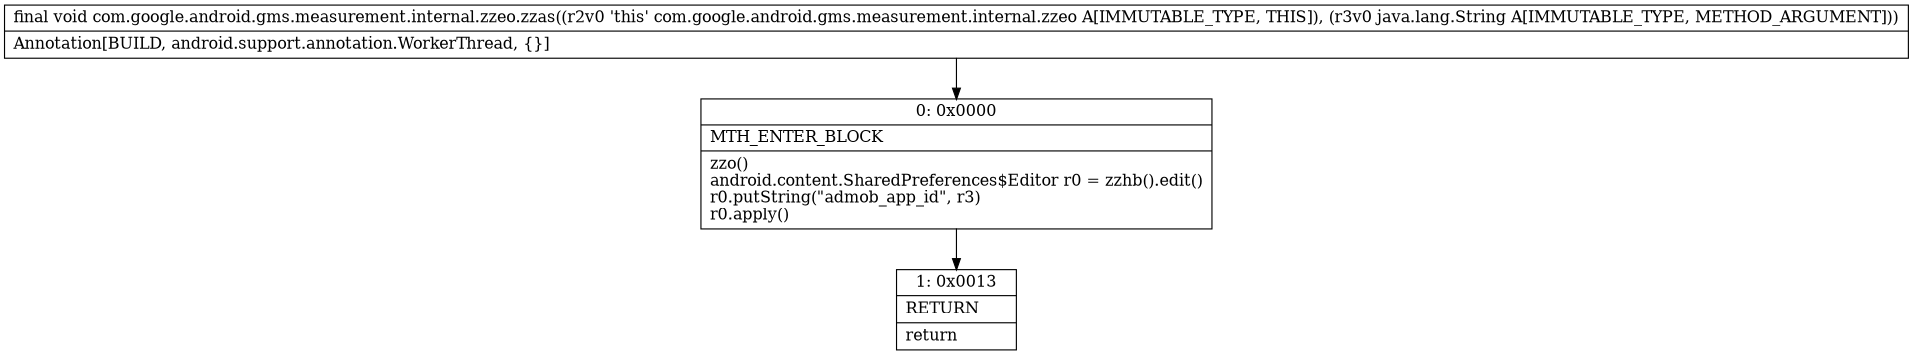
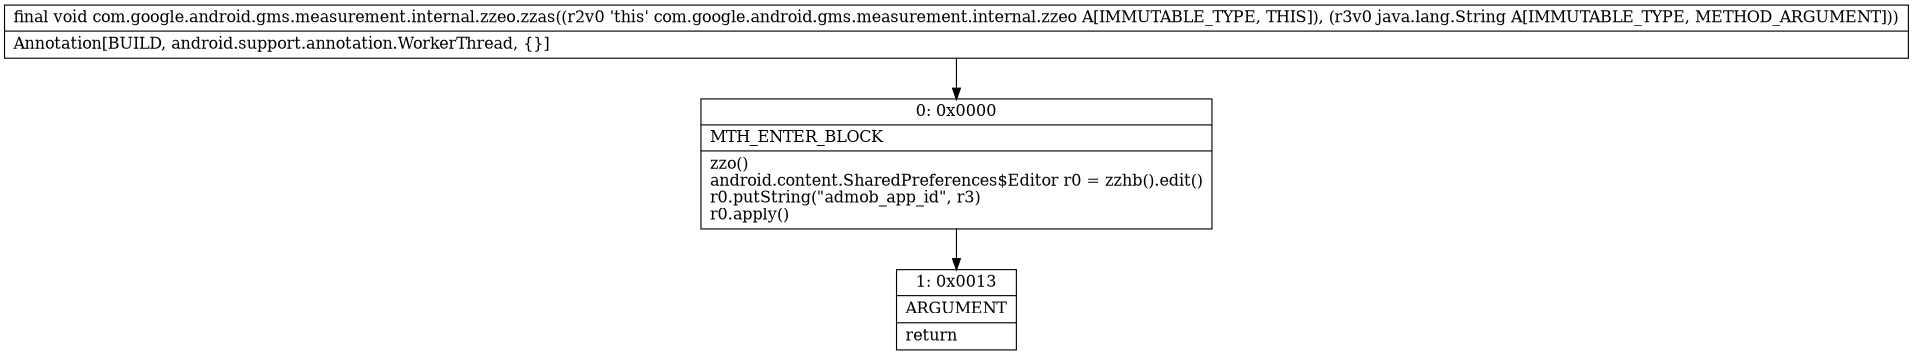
node "1: 0x0013": text "RETURN" -> "ARGUMENT"
